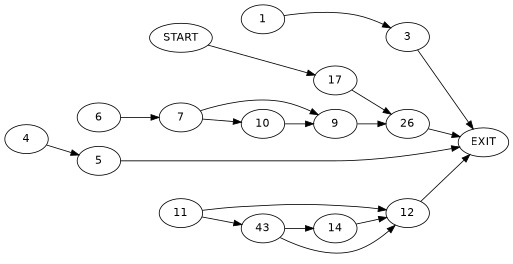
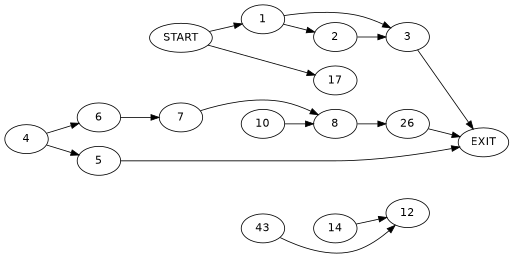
edge "START" -> "1": added
node "2": added
edge "17" -> "26": removed
edge "7" -> "10": removed
node "9": label "9" -> "8"
edge "4" -> "6": added
edge "12" -> "EXIT": removed
node "11": removed
edge "43" -> "14": removed
